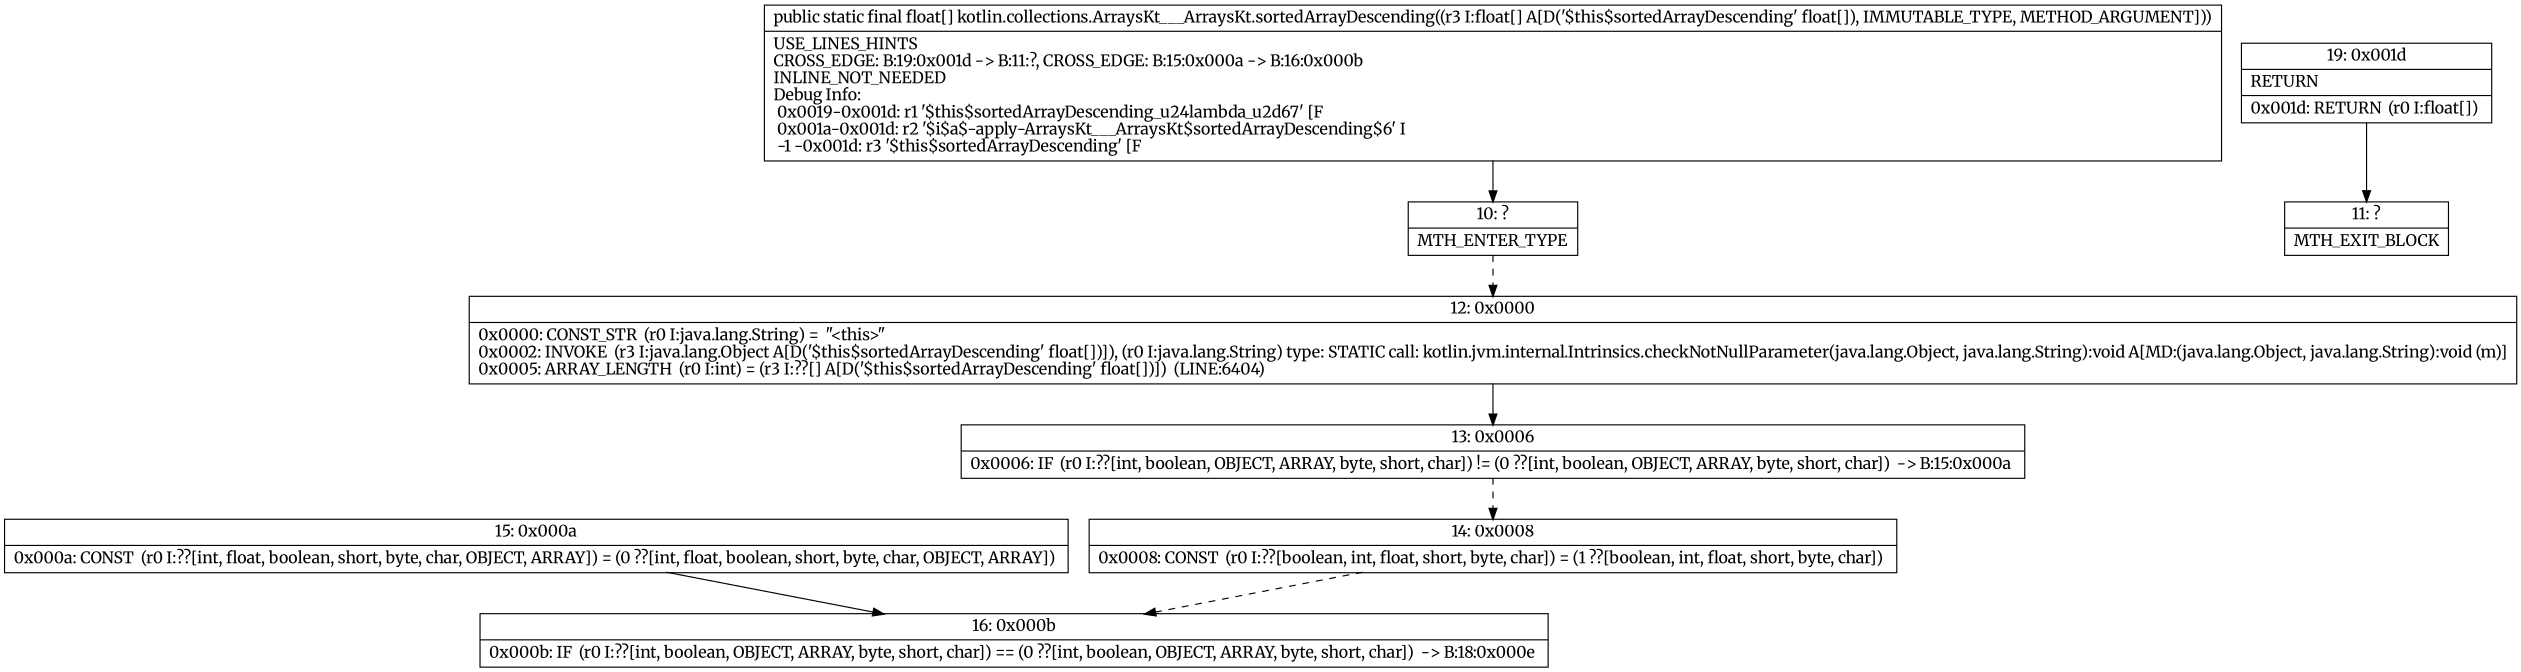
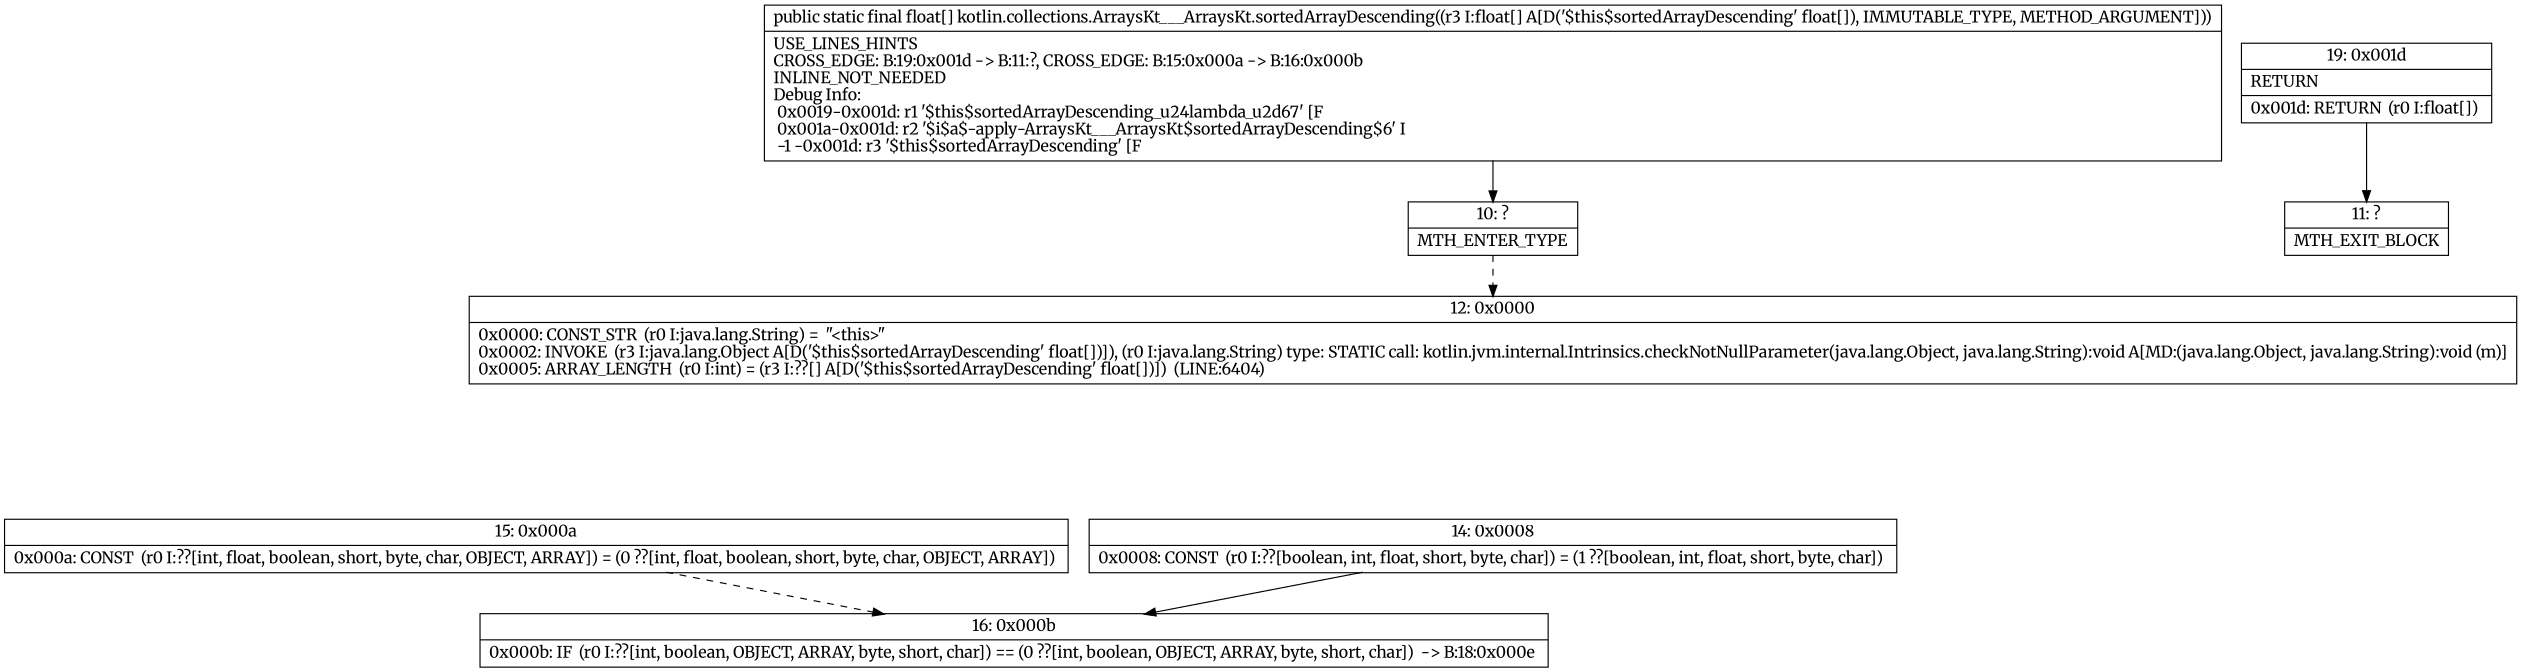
node "13: 0x0006": removed
edge "15: 0x000a" -> "16: 0x000b": style solid -> dashed
edge "14: 0x0008" -> "16: 0x000b": style dashed -> solid
